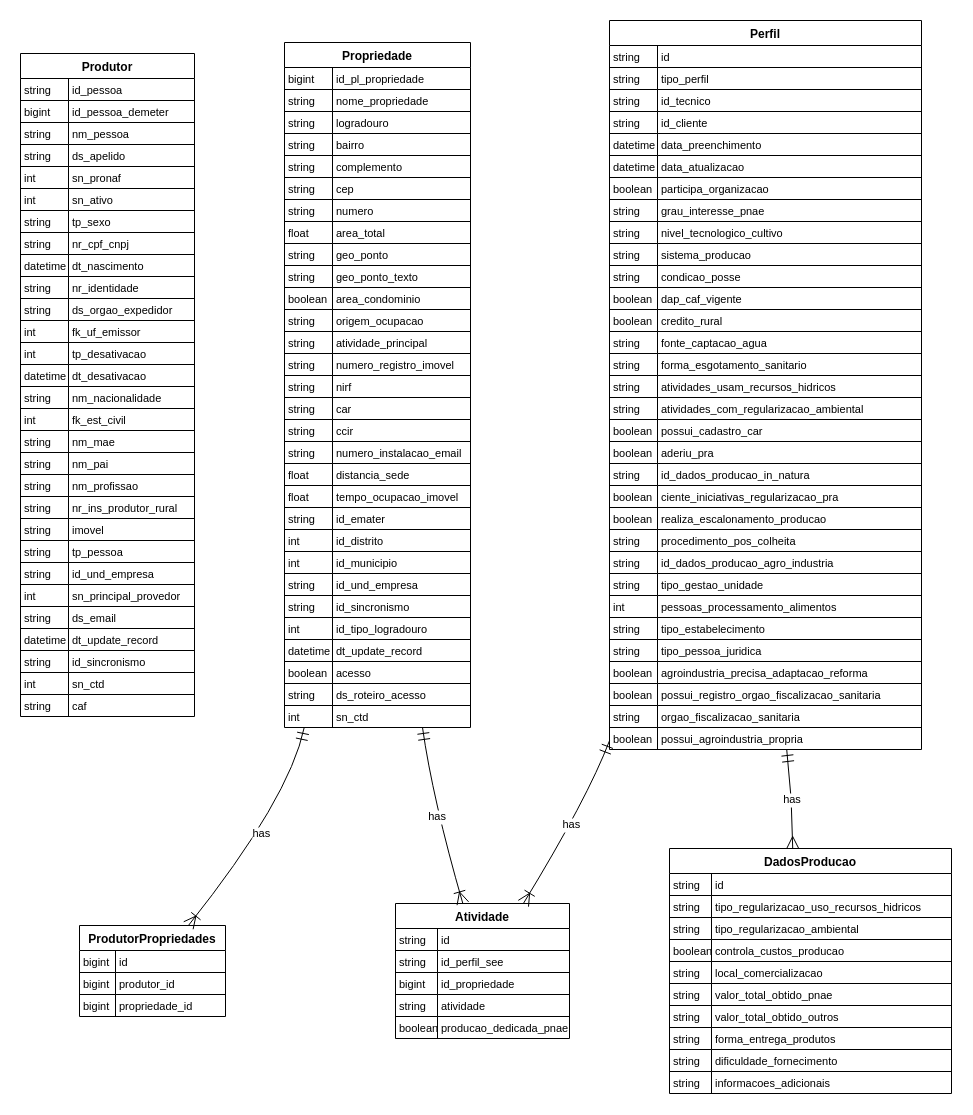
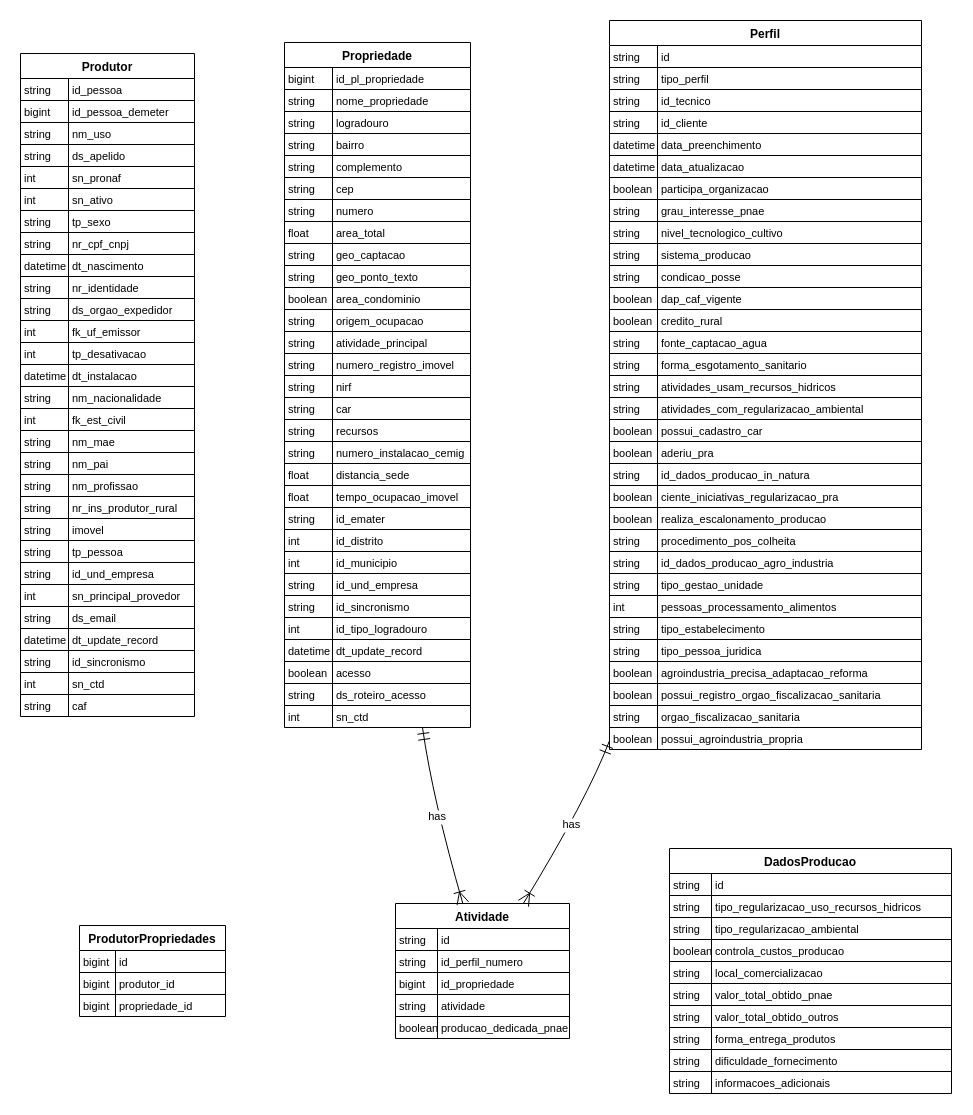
node "nm_pessoa": label "nm_pessoa" -> "nm_uso"
node "geo_ponto": label "geo_ponto" -> "geo_captacao"
node "dt_desativacao": label "dt_desativacao" -> "dt_instalacao"
node "ccir": label "ccir" -> "recursos"
node "numero_instalacao_email": label "numero_instalacao_email" -> "numero_instalacao_cemig"
edge "Perfil" -- "DadosProducao": removed, label "has"
edge "Propriedade" -- "ProdutorPropriedades": removed, label "has"
node "id_perfil_see": label "id_perfil_see" -> "id_perfil_numero"
